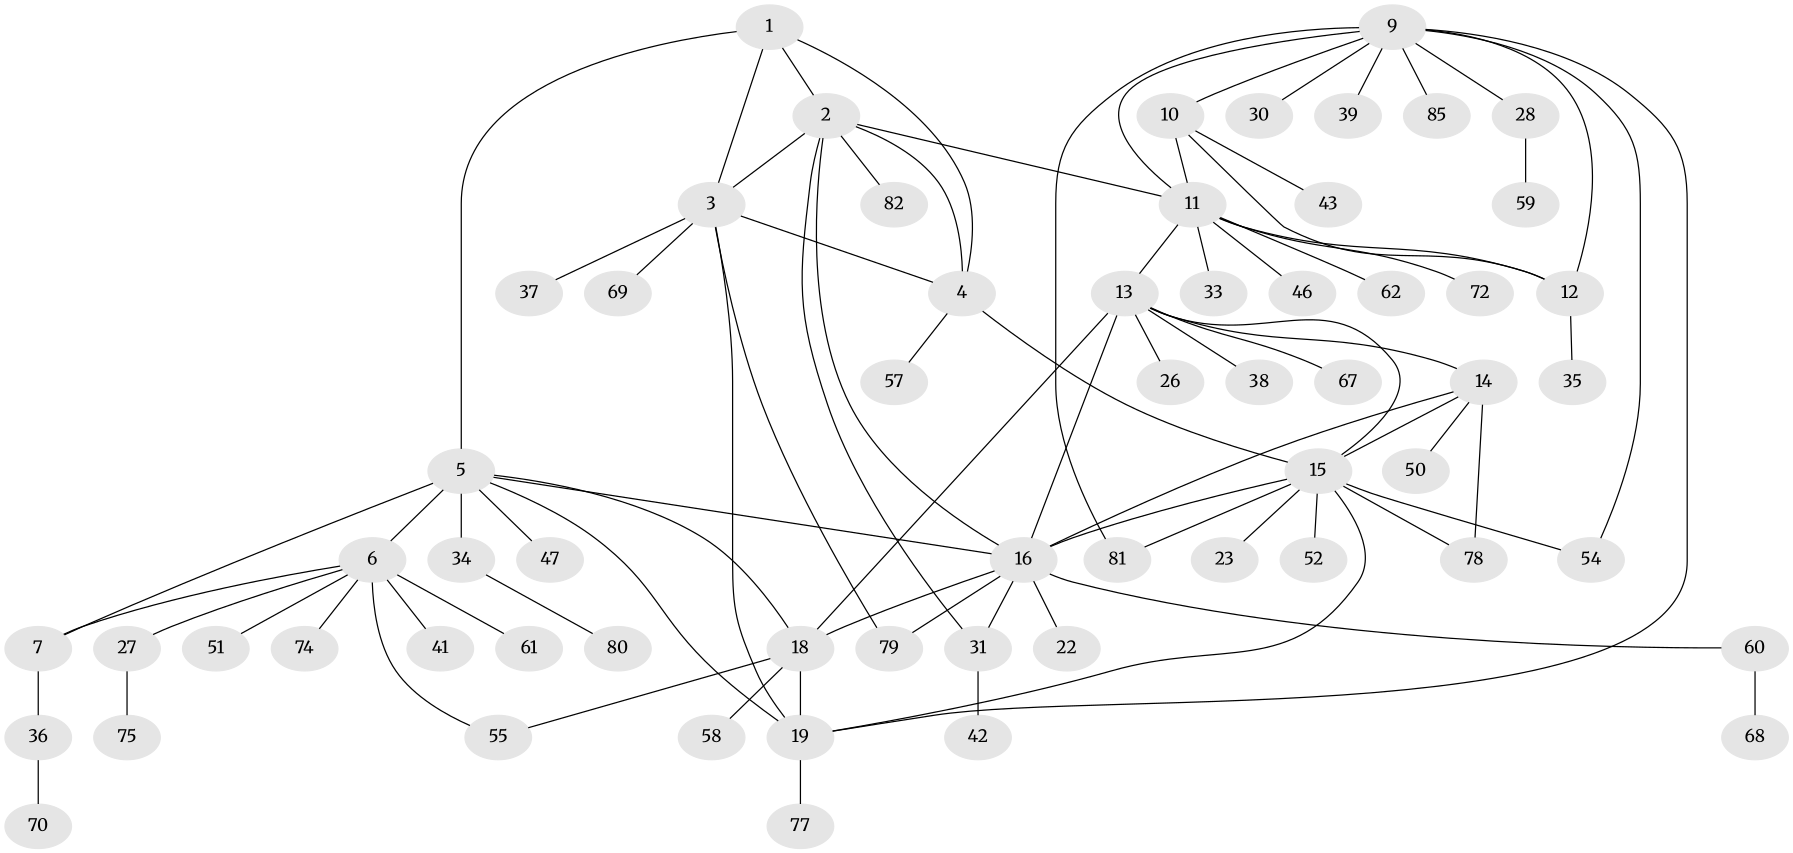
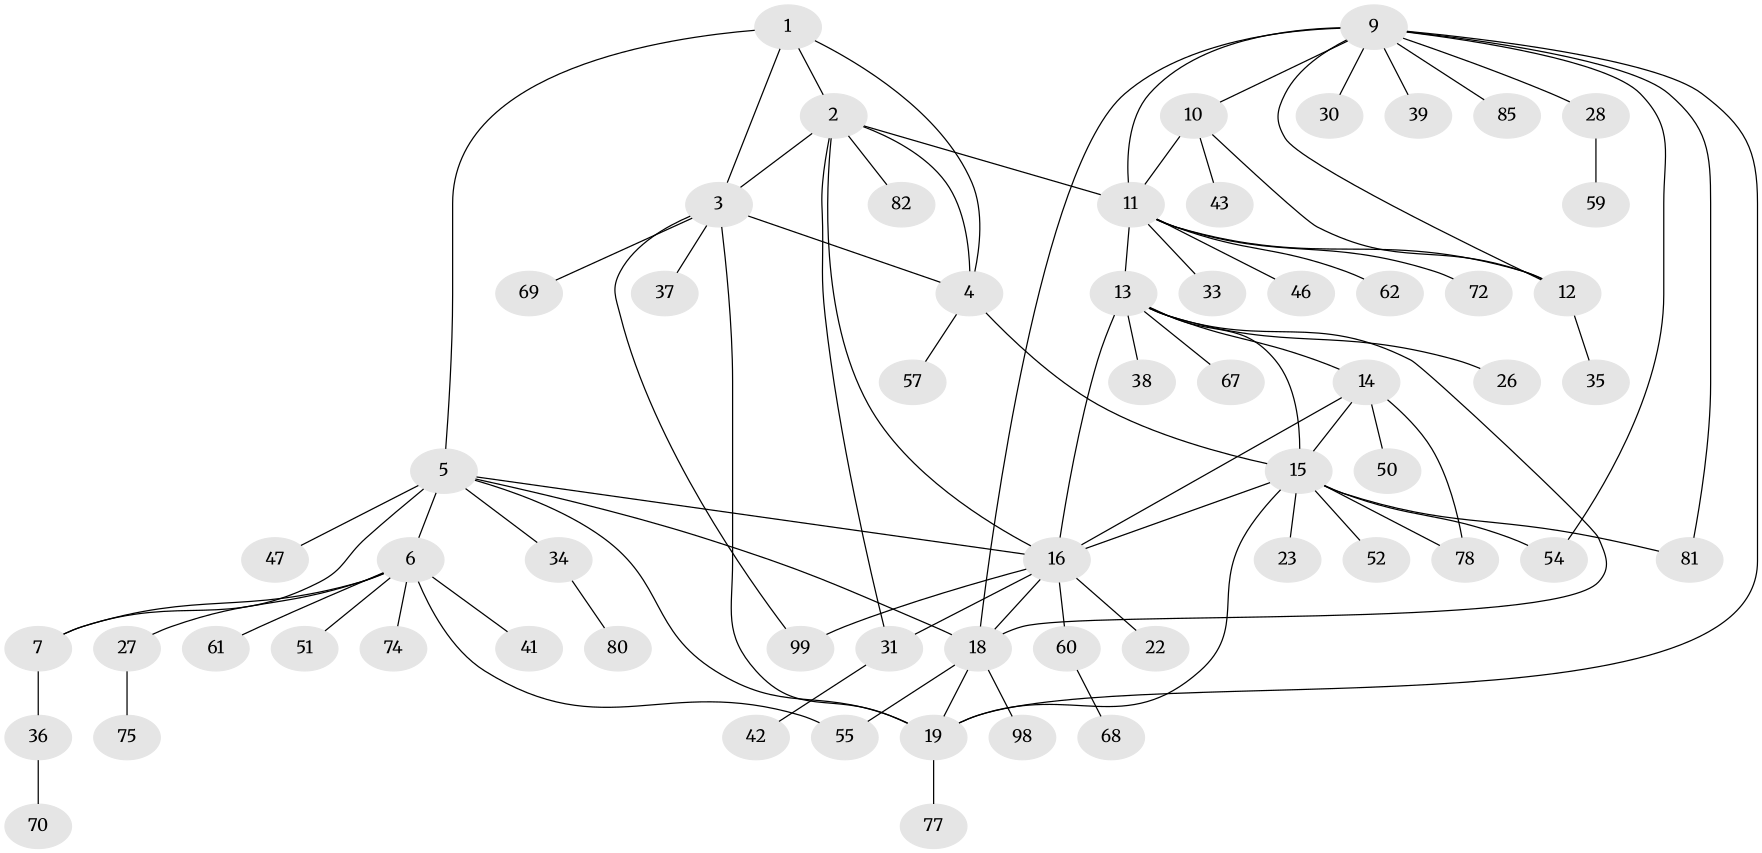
edge "9" -- "18": added
node "79": label "79" -> "99"
node "58": label "58" -> "98"
